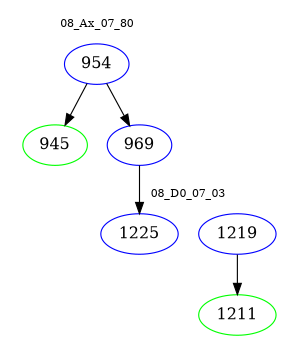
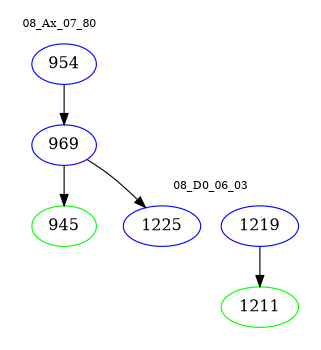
edge "954" -> "945": now "969" -> "945"
cluster "08_D0_07_03": label "08_D0_07_03" -> "08_D0_06_03"
